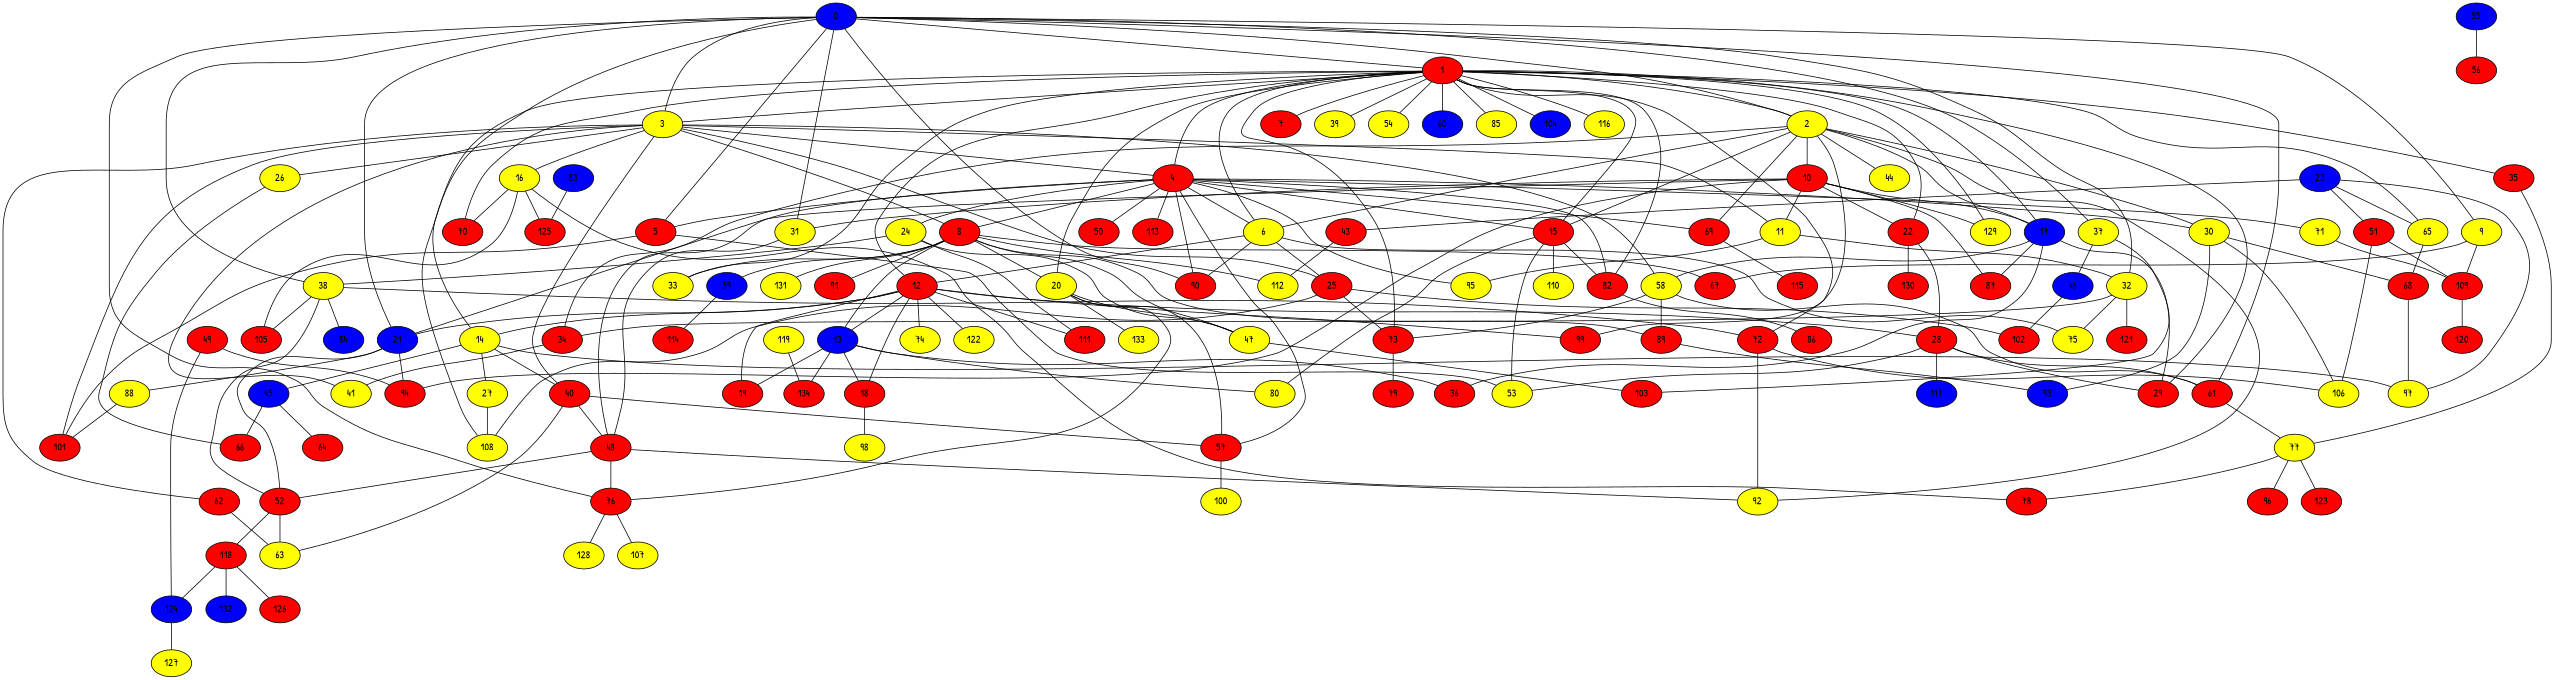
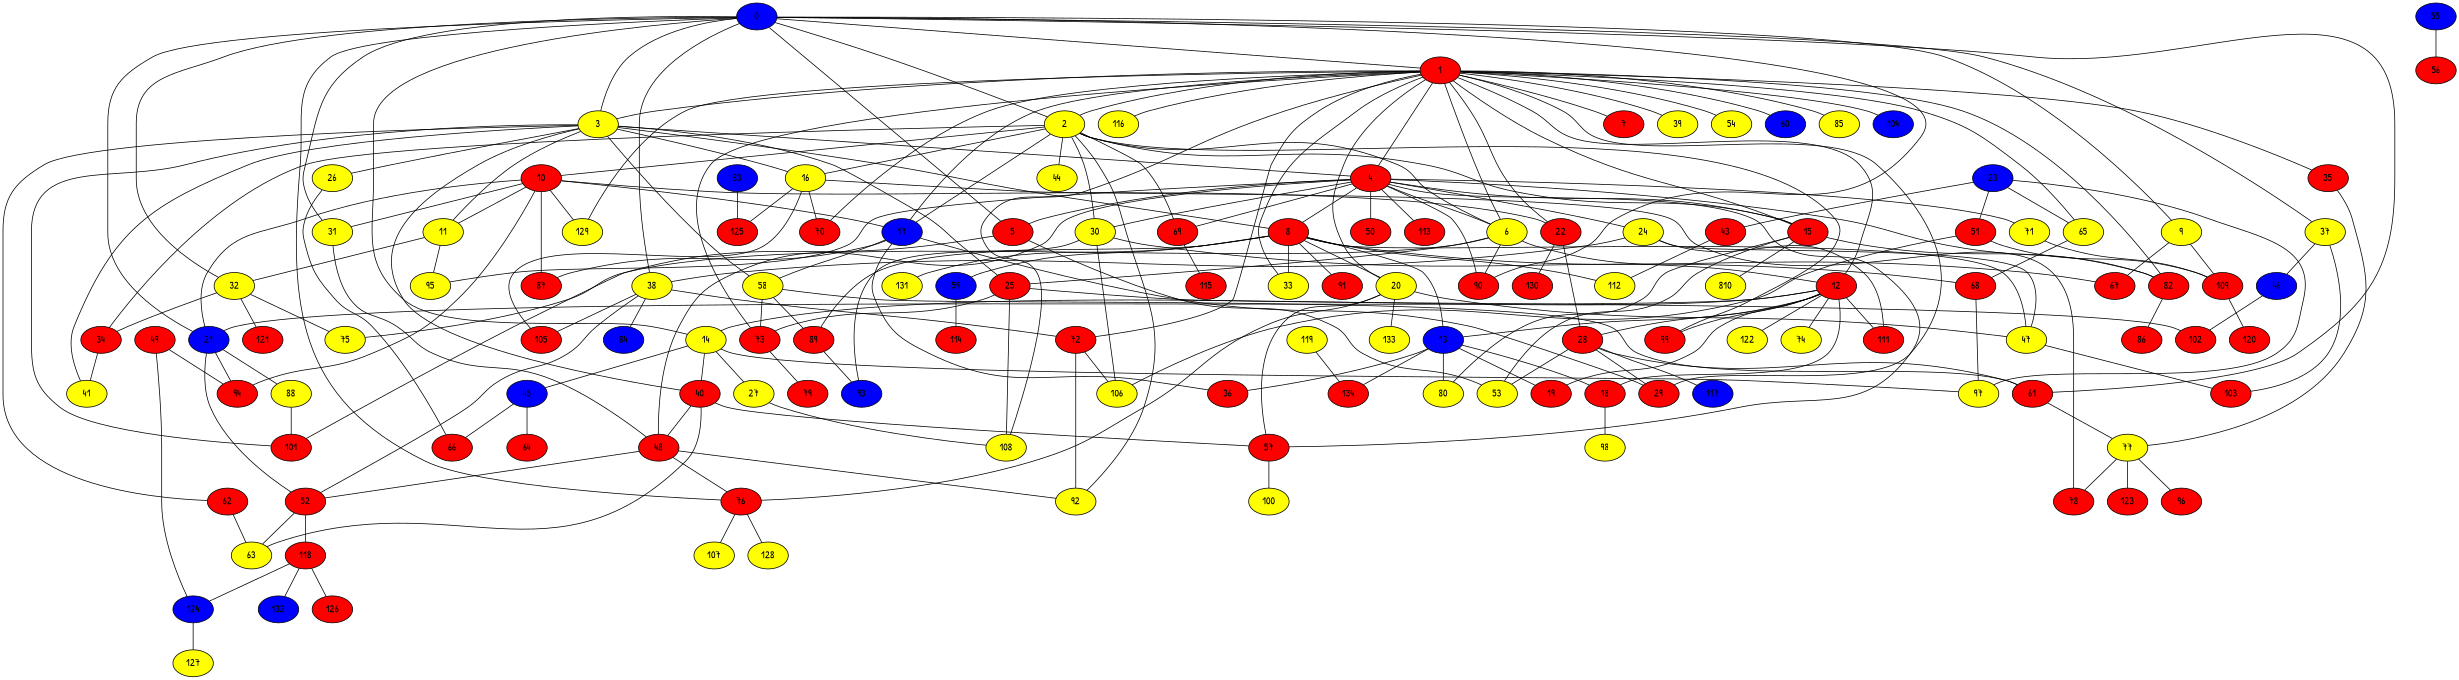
edge "2" -- "16": added
node "110": label "110" -> "810"
